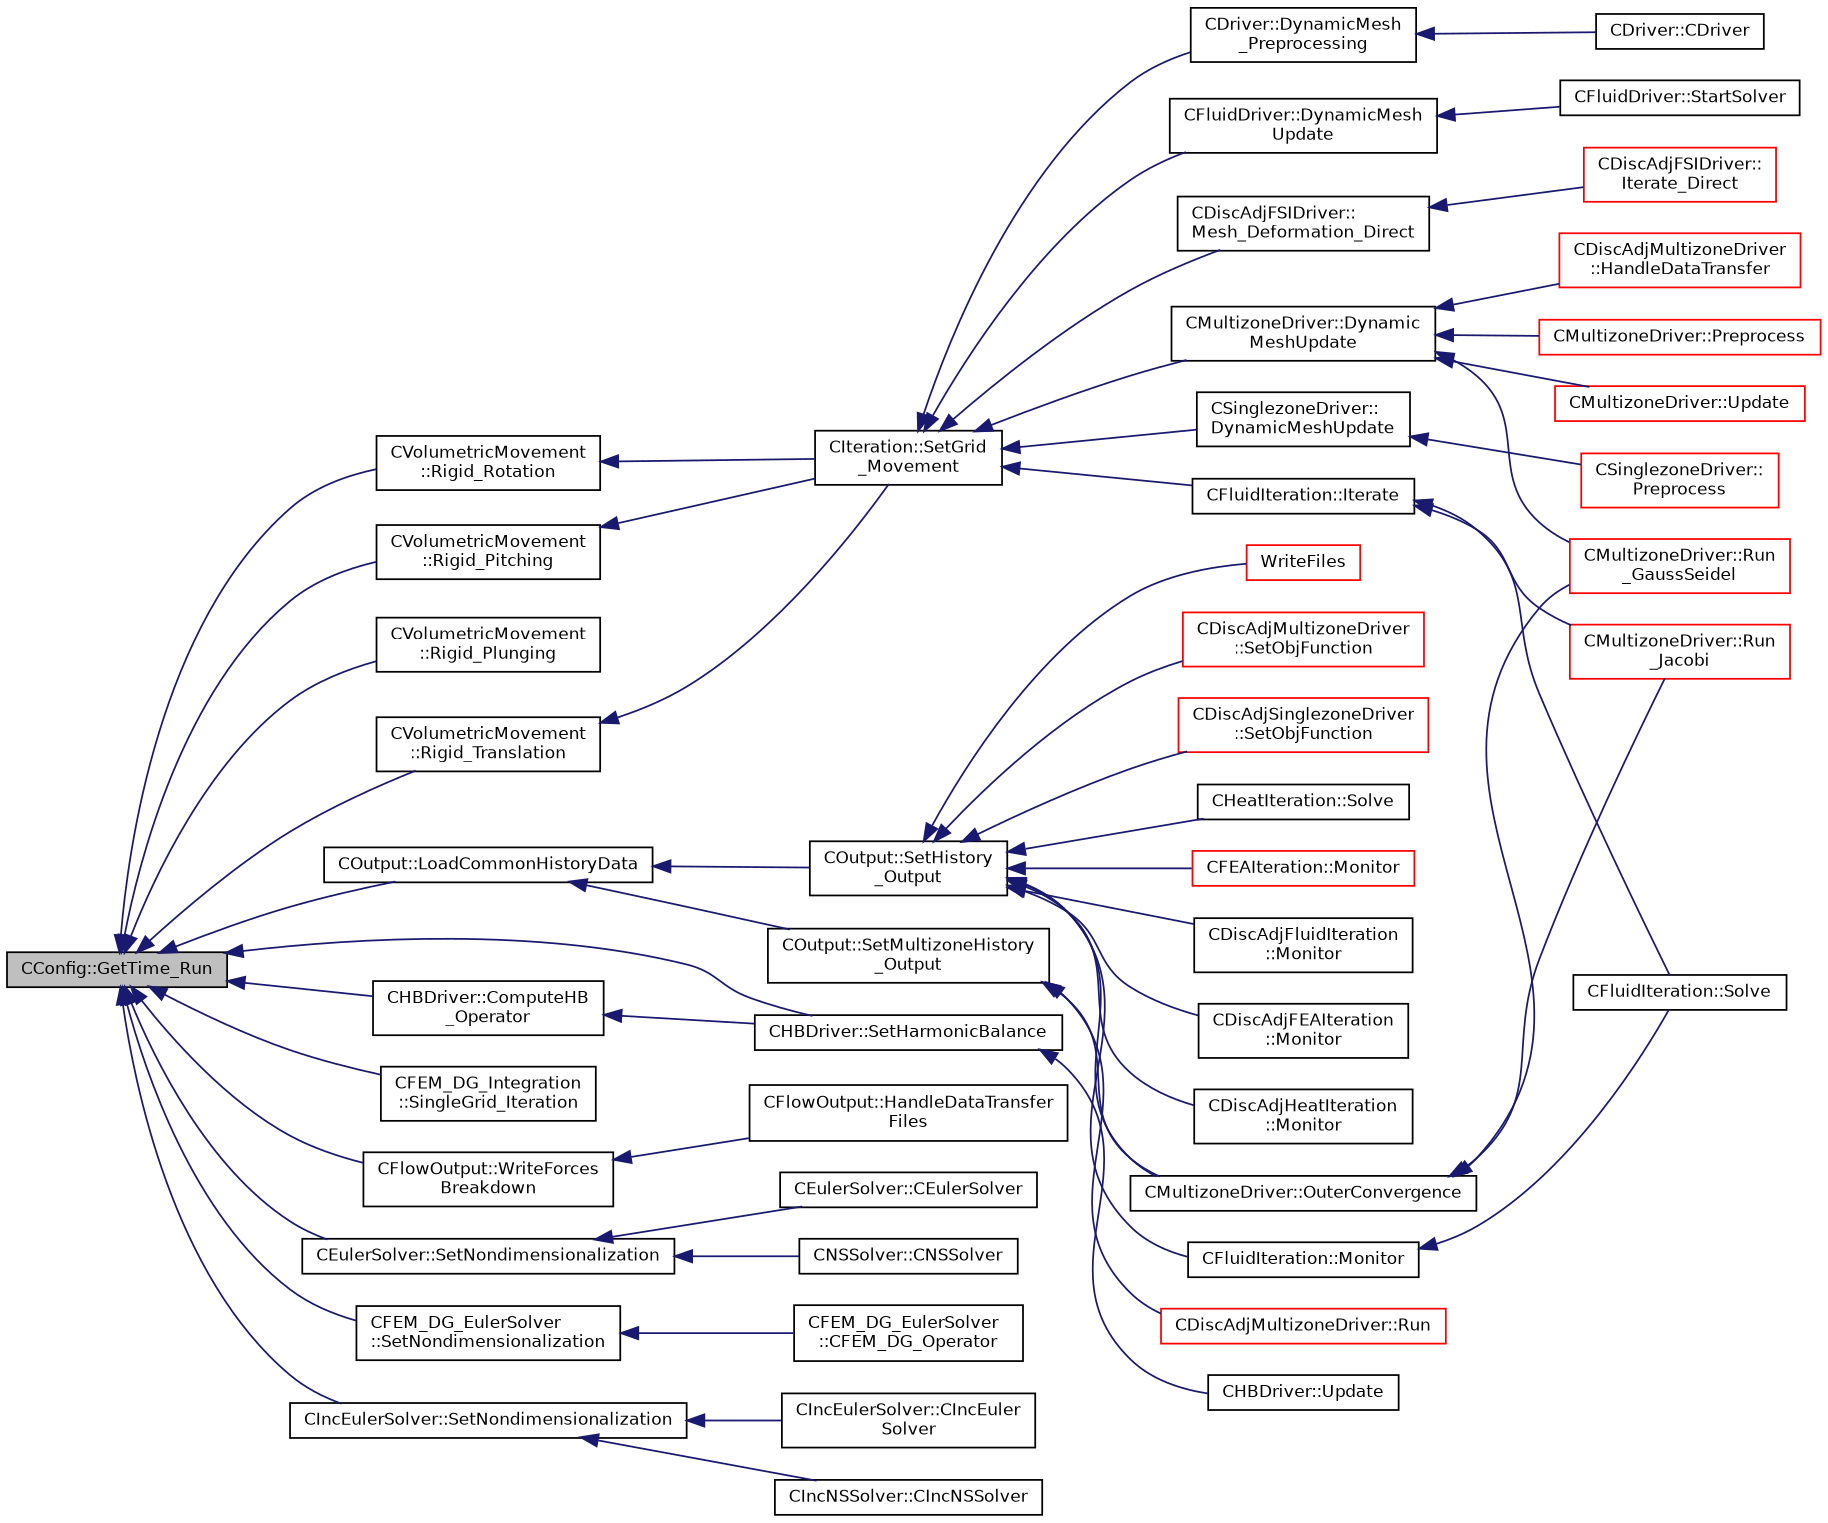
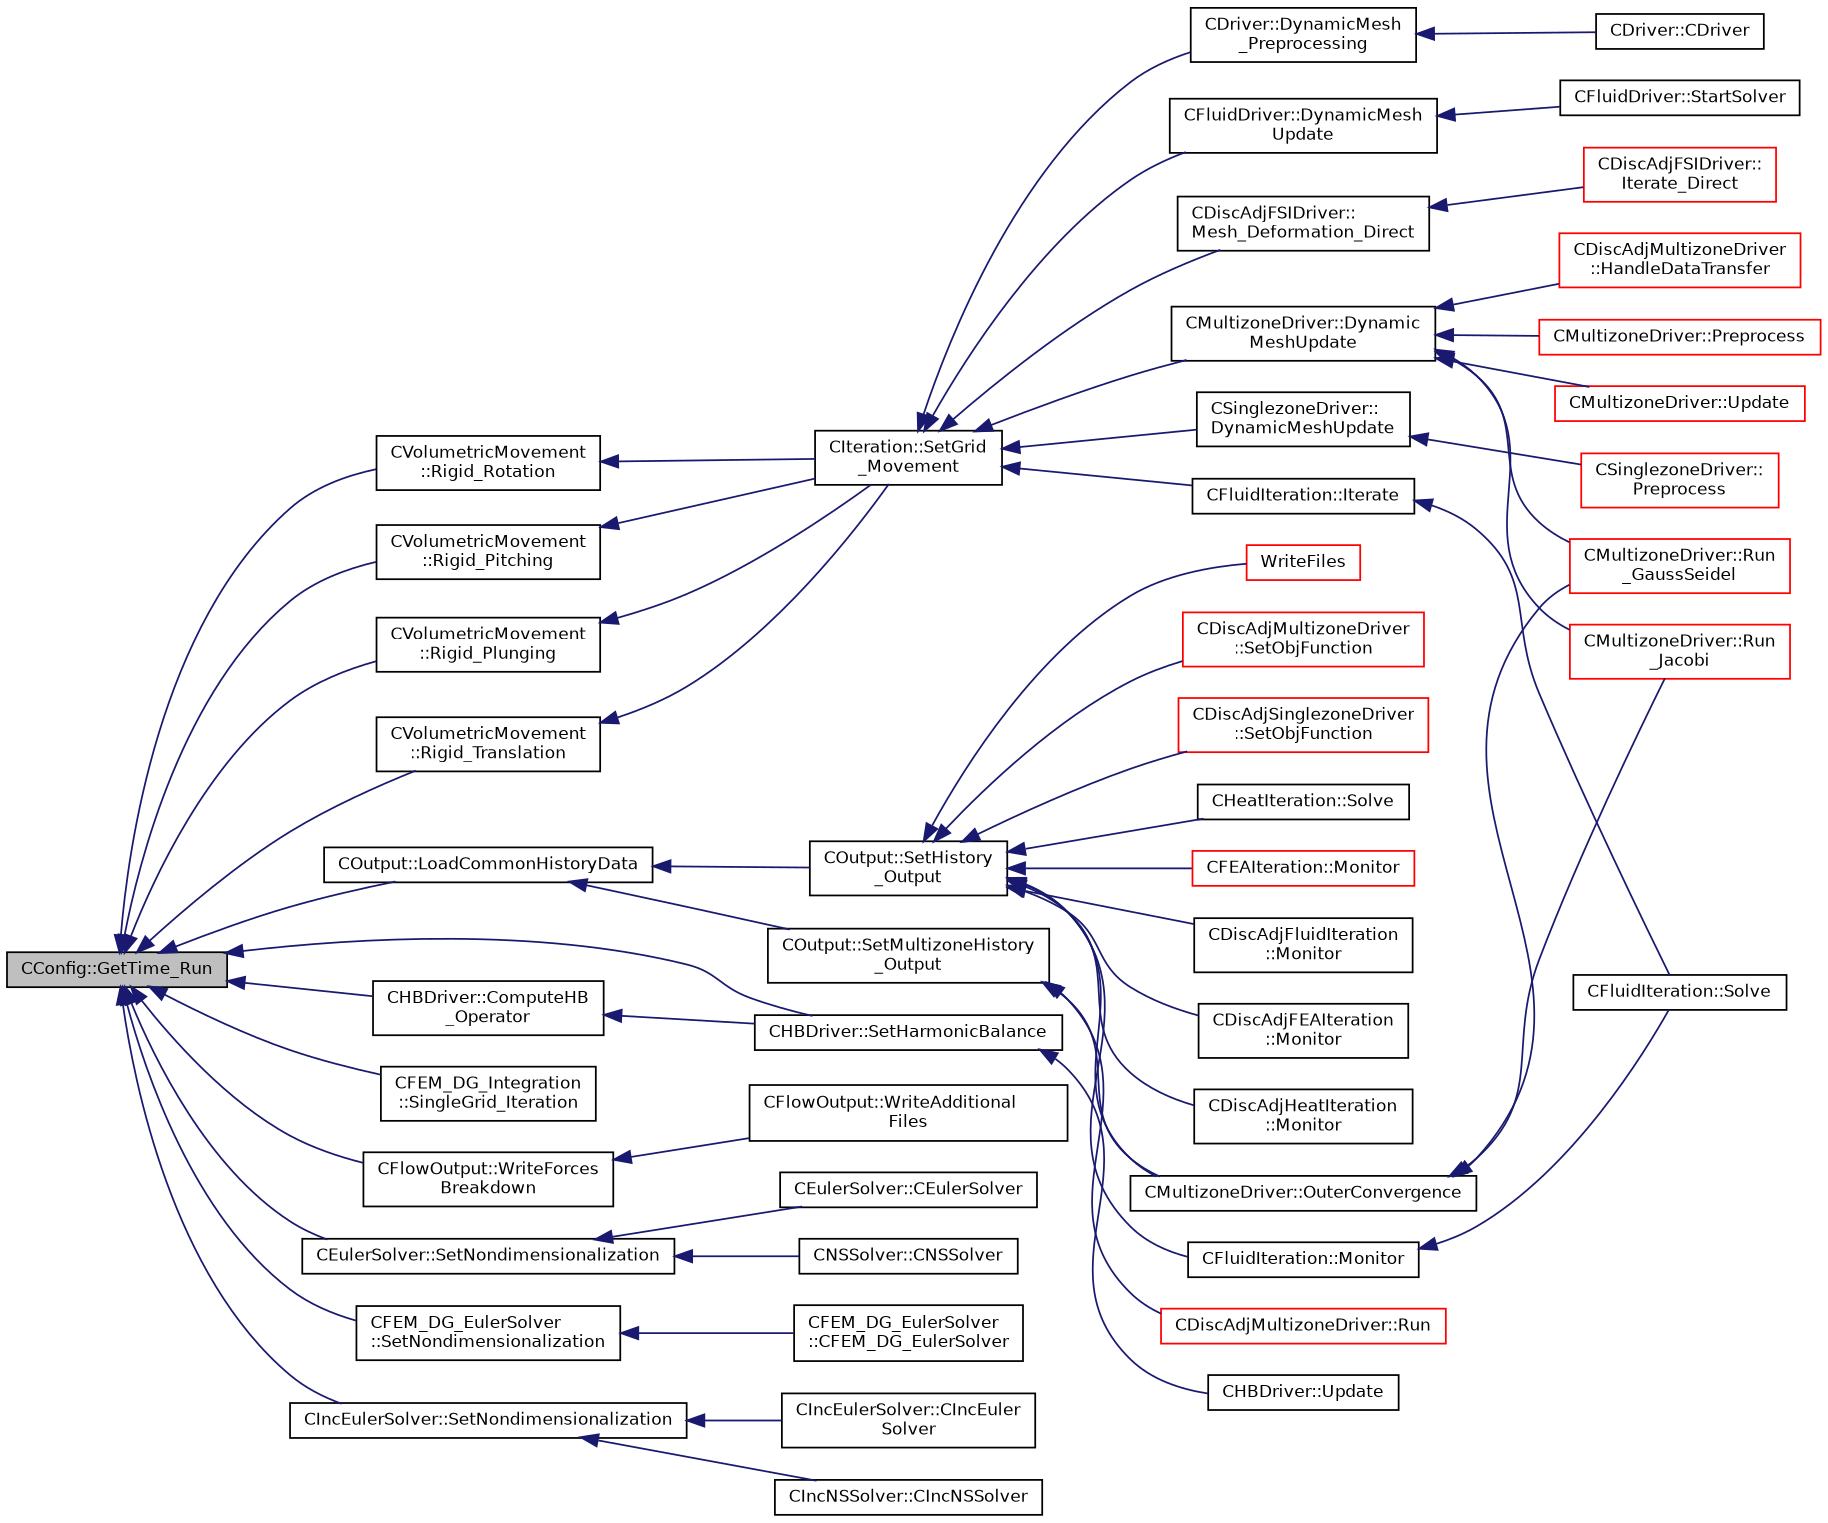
edge "CIteration::SetGrid _Movement" -> "CVolumetricMovement ::Rigid_Plunging": added
edge "CMultizoneDriver::Run _Jacobi" -> "CFluidIteration::Iterate": now "CMultizoneDriver::Run _Jacobi" -> "CMultizoneDriver::Dynamic MeshUpdate"
node "CFlowOutput::HandleDataTransfer Files": label "CFlowOutput::HandleDataTransfer Files" -> "CFlowOutput::WriteAdditional Files"
node "CFEM_DG_EulerSolver ::CFEM_DG_Operator": label "CFEM_DG_EulerSolver ::CFEM_DG_Operator" -> "CFEM_DG_EulerSolver ::CFEM_DG_EulerSolver"
